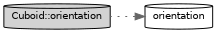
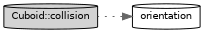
node "Cuboid::orientation": label "Cuboid::orientation" -> "Cuboid::collision"
